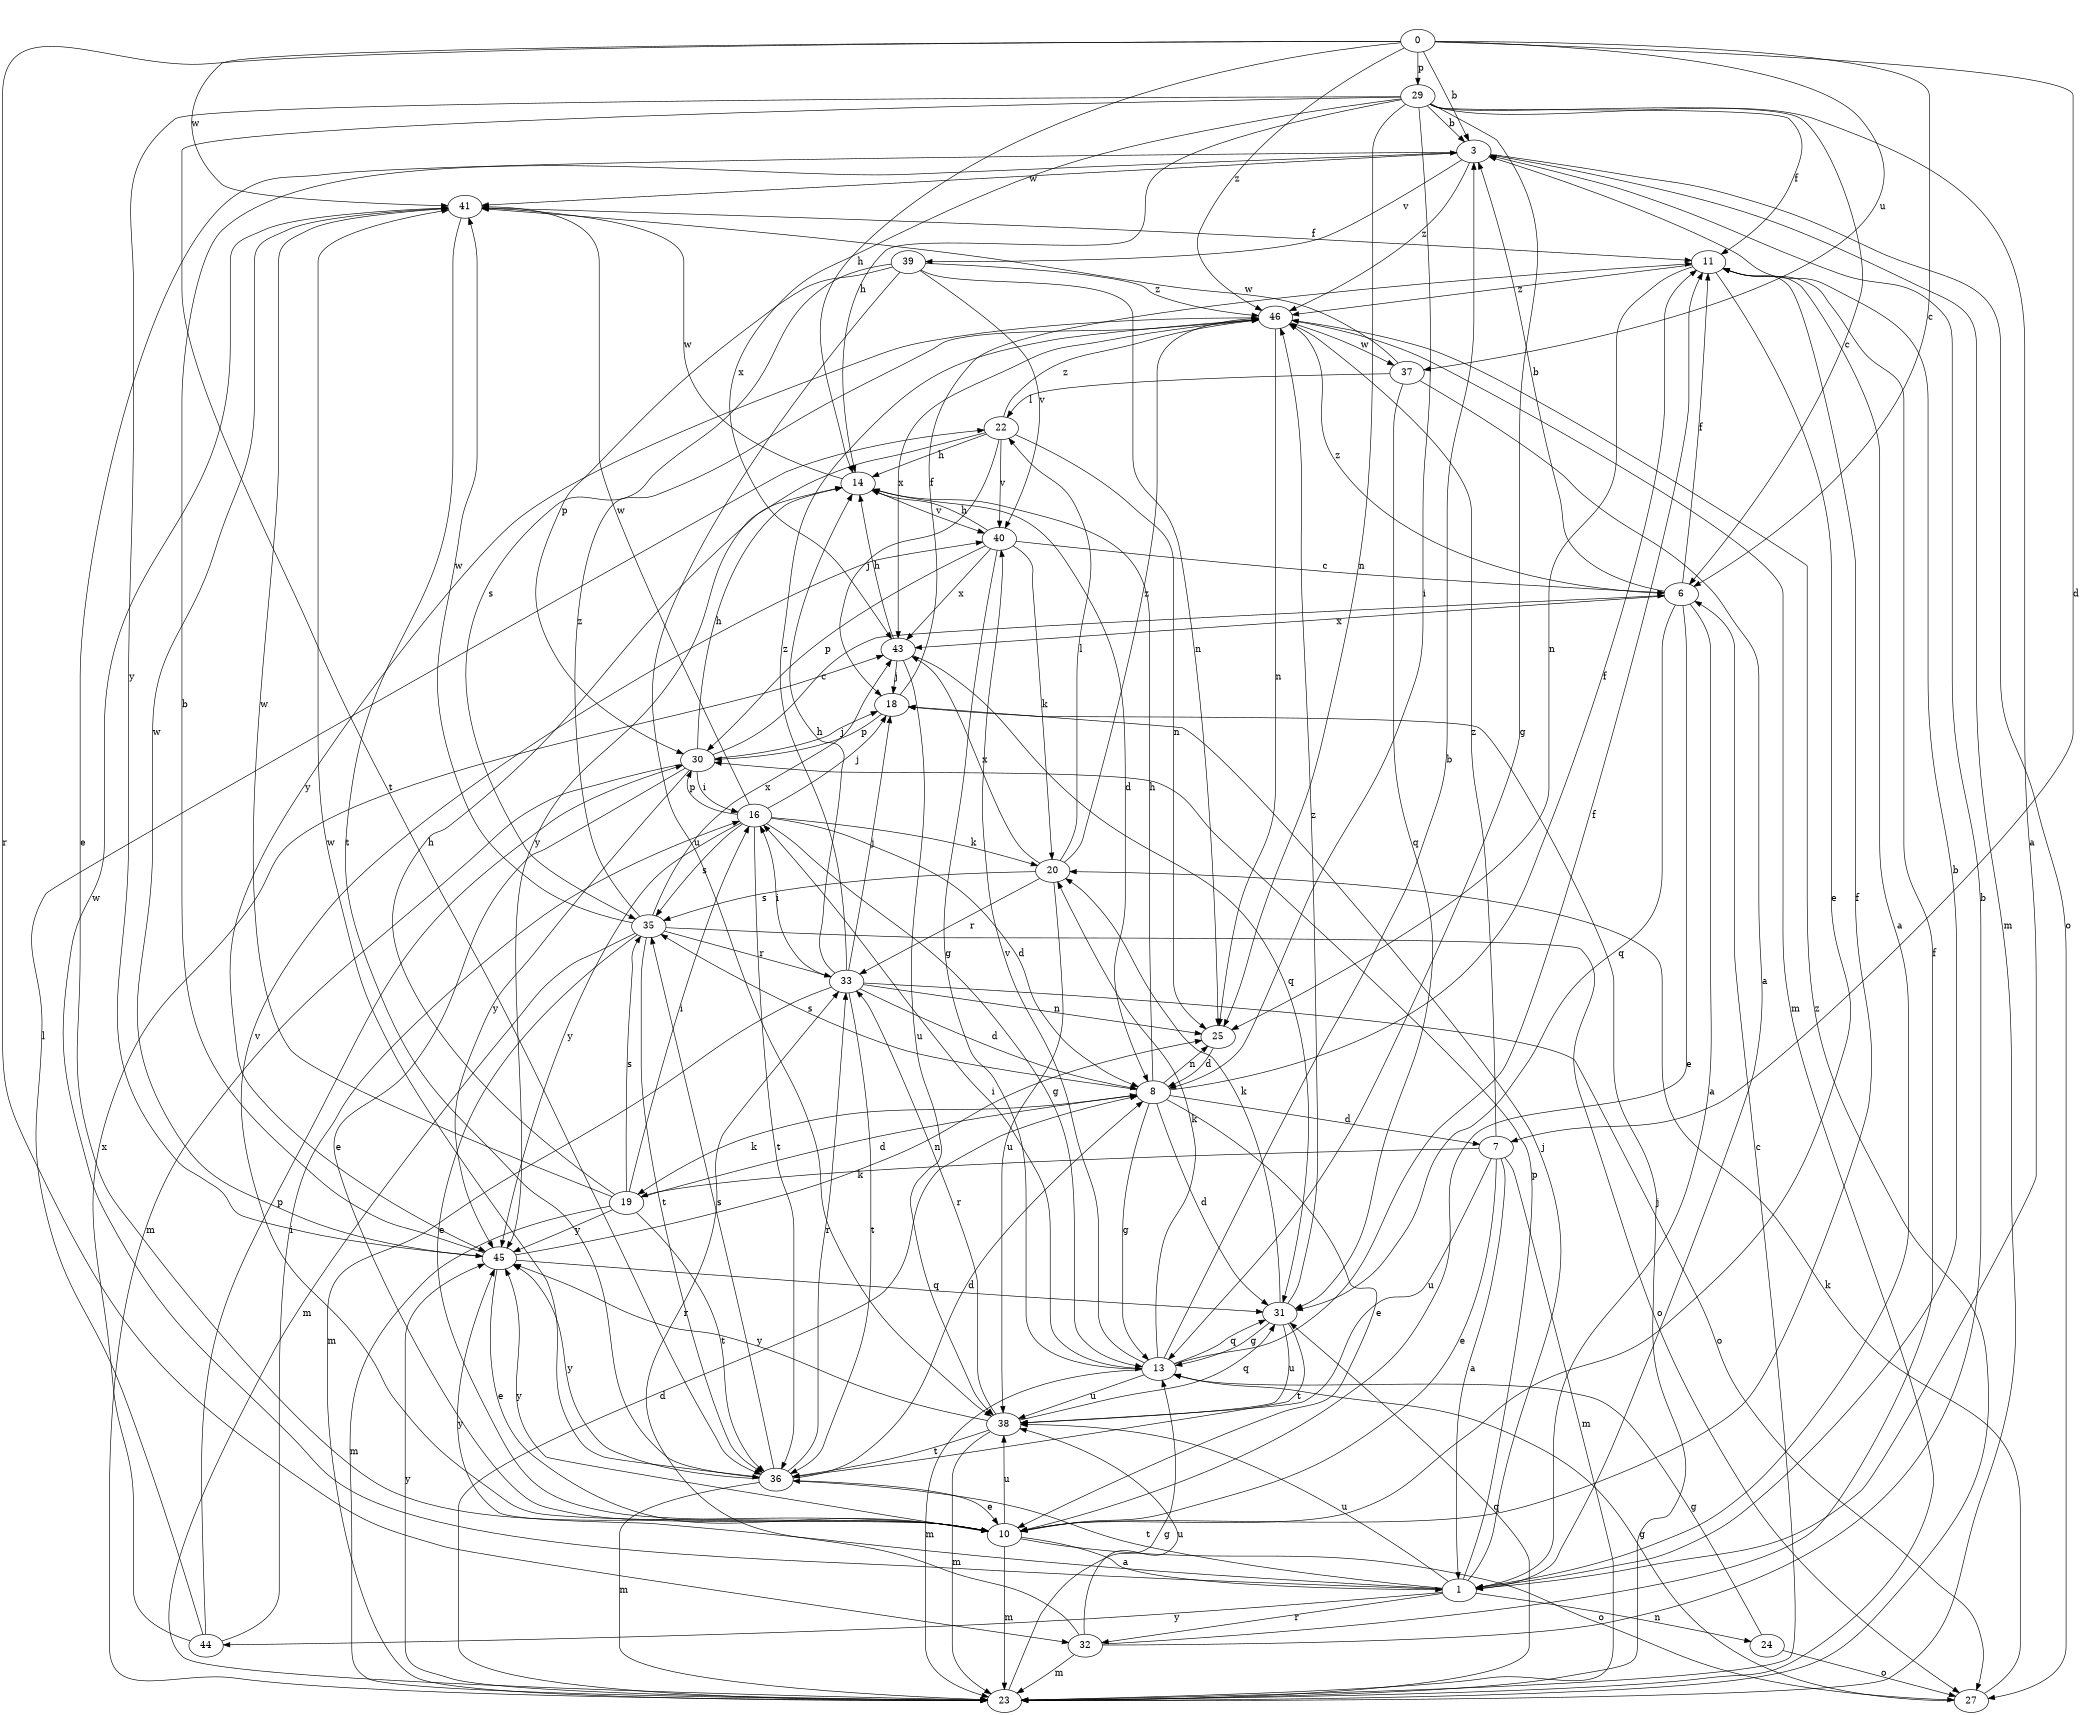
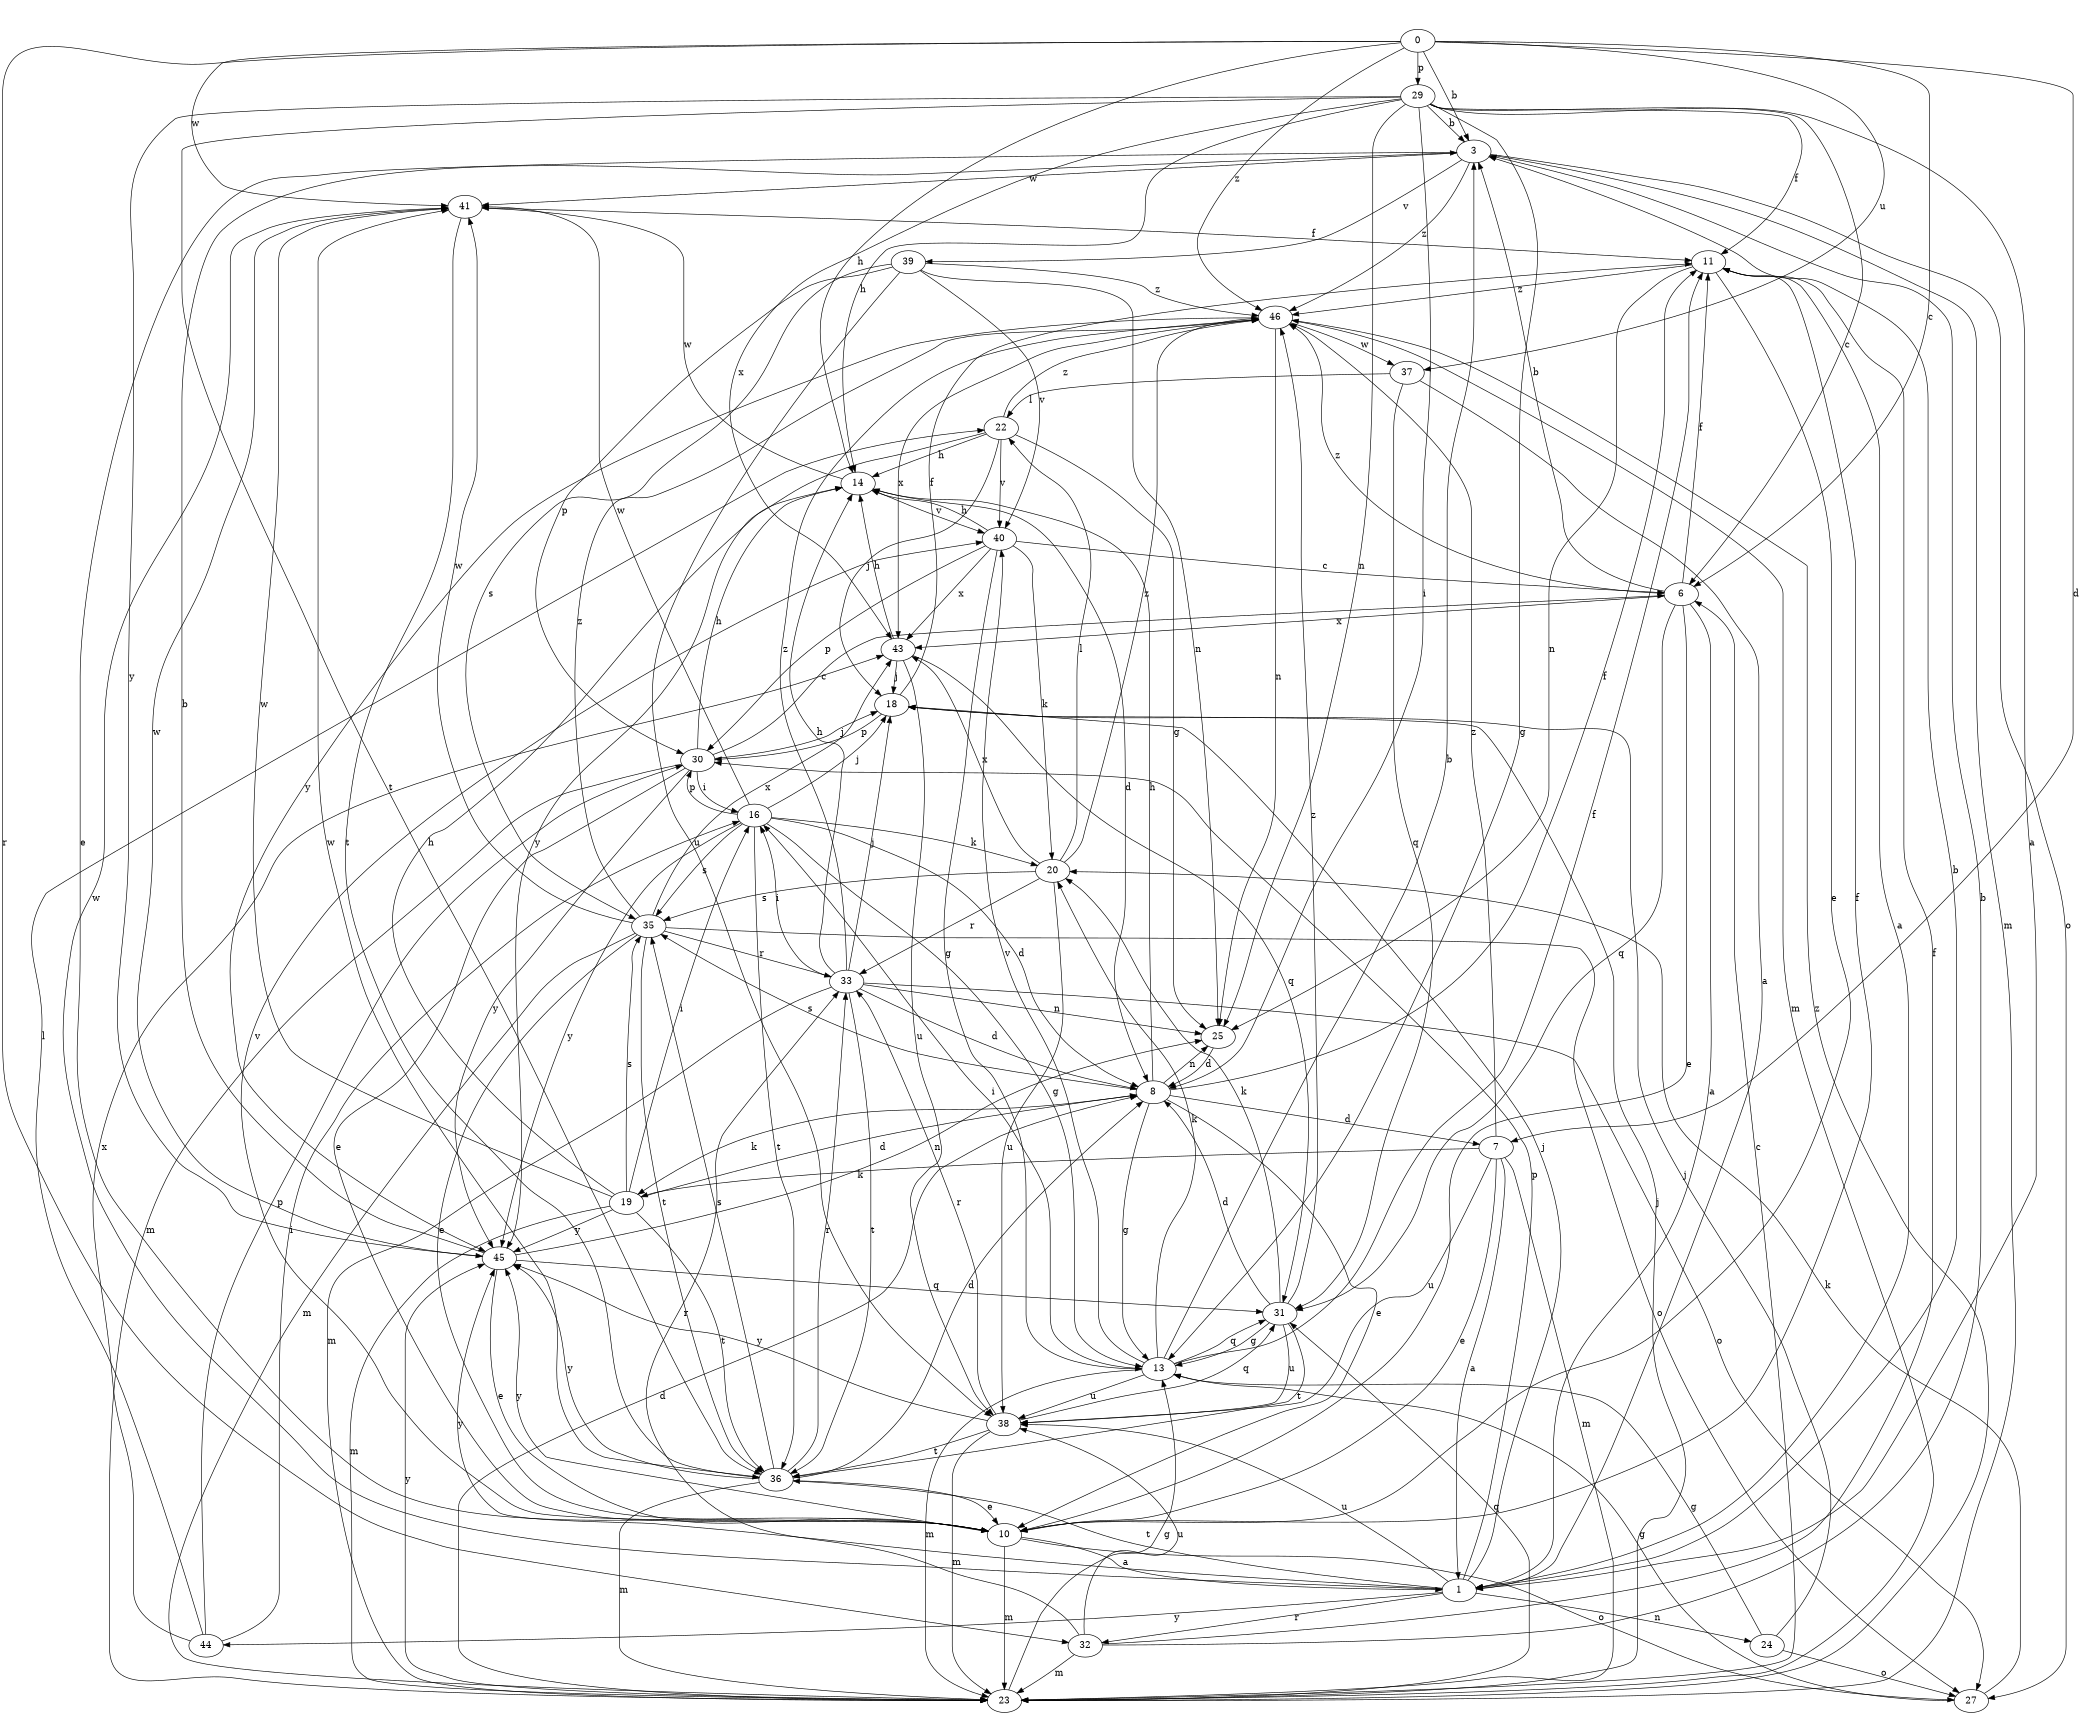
edge "37" -> "41": removed, label "w"
edge "22" -> "25": label "n" -> "g"
edge "24" -> "18": added, label "j"
edge "8" -> "31": reversed
edge "10" -> "38": removed, label "u"
